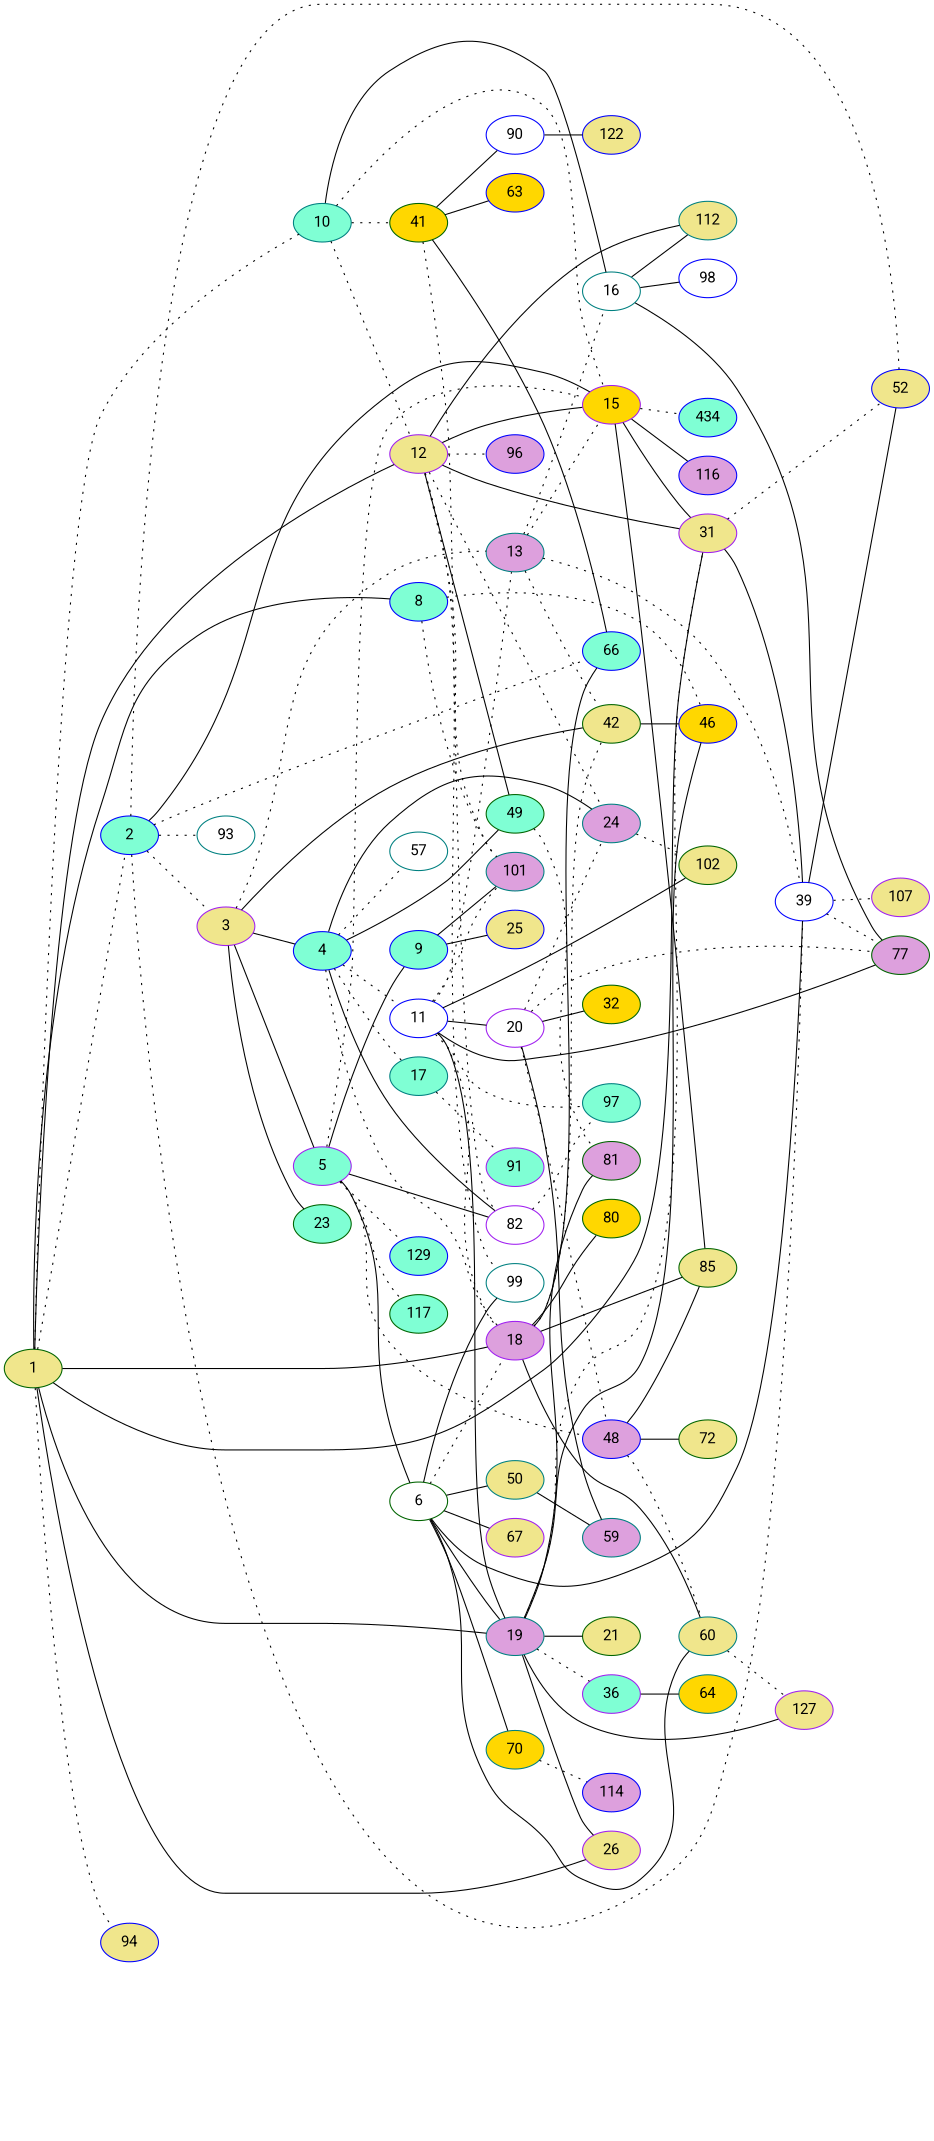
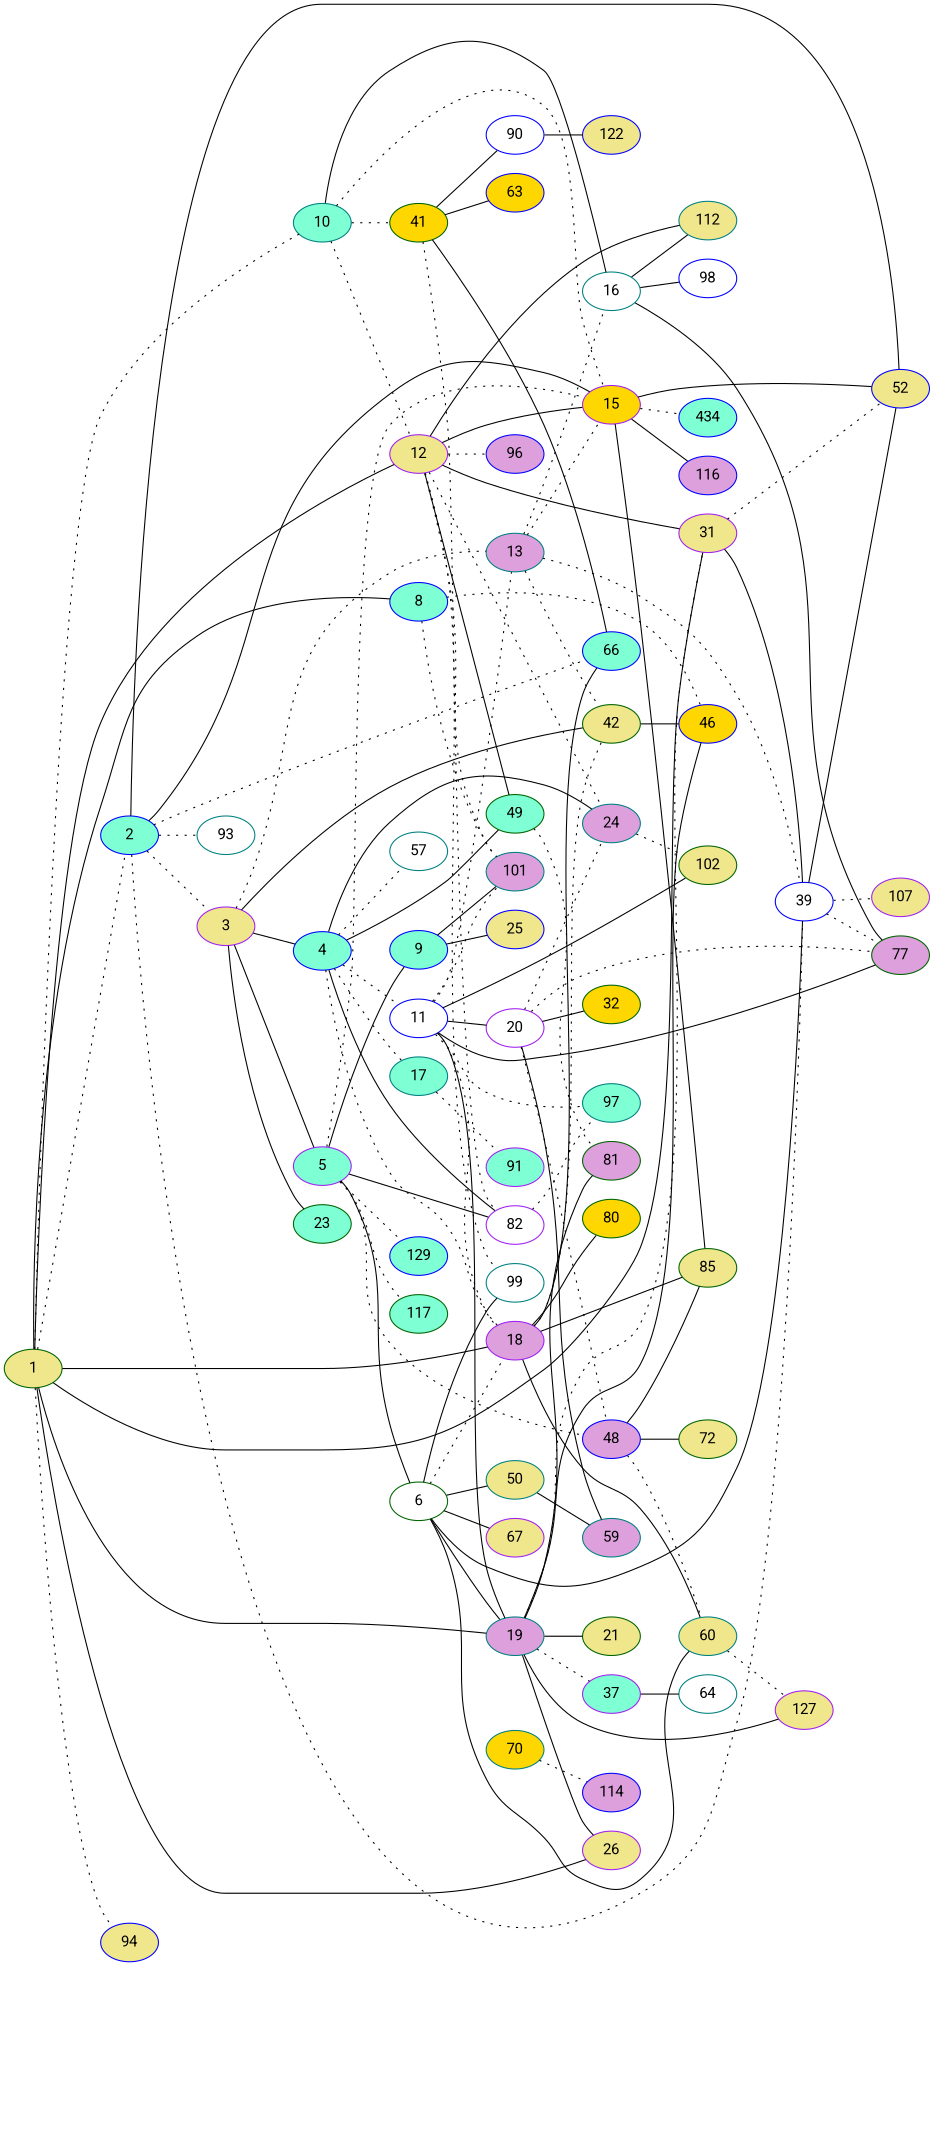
edge "52" -- "2": style dotted -> solid
edge "15" -- "31": now "15" -- "52"
edge "6" -- "70": removed
node "36": label "36" -> "37"
node "64": fillcolor gold -> white
